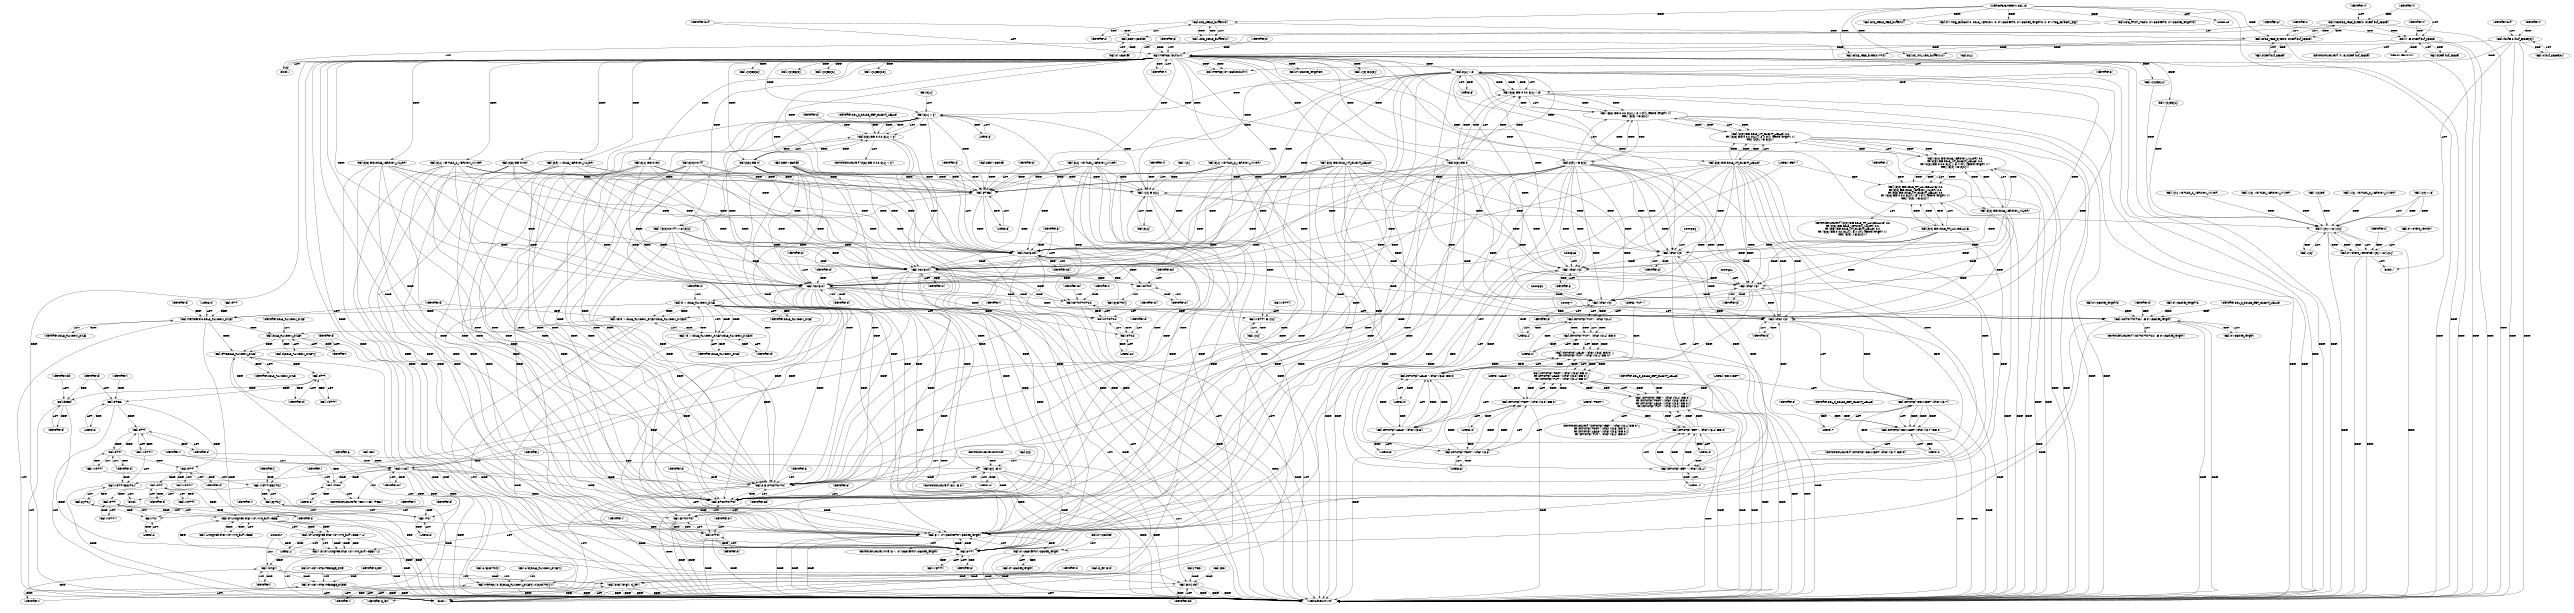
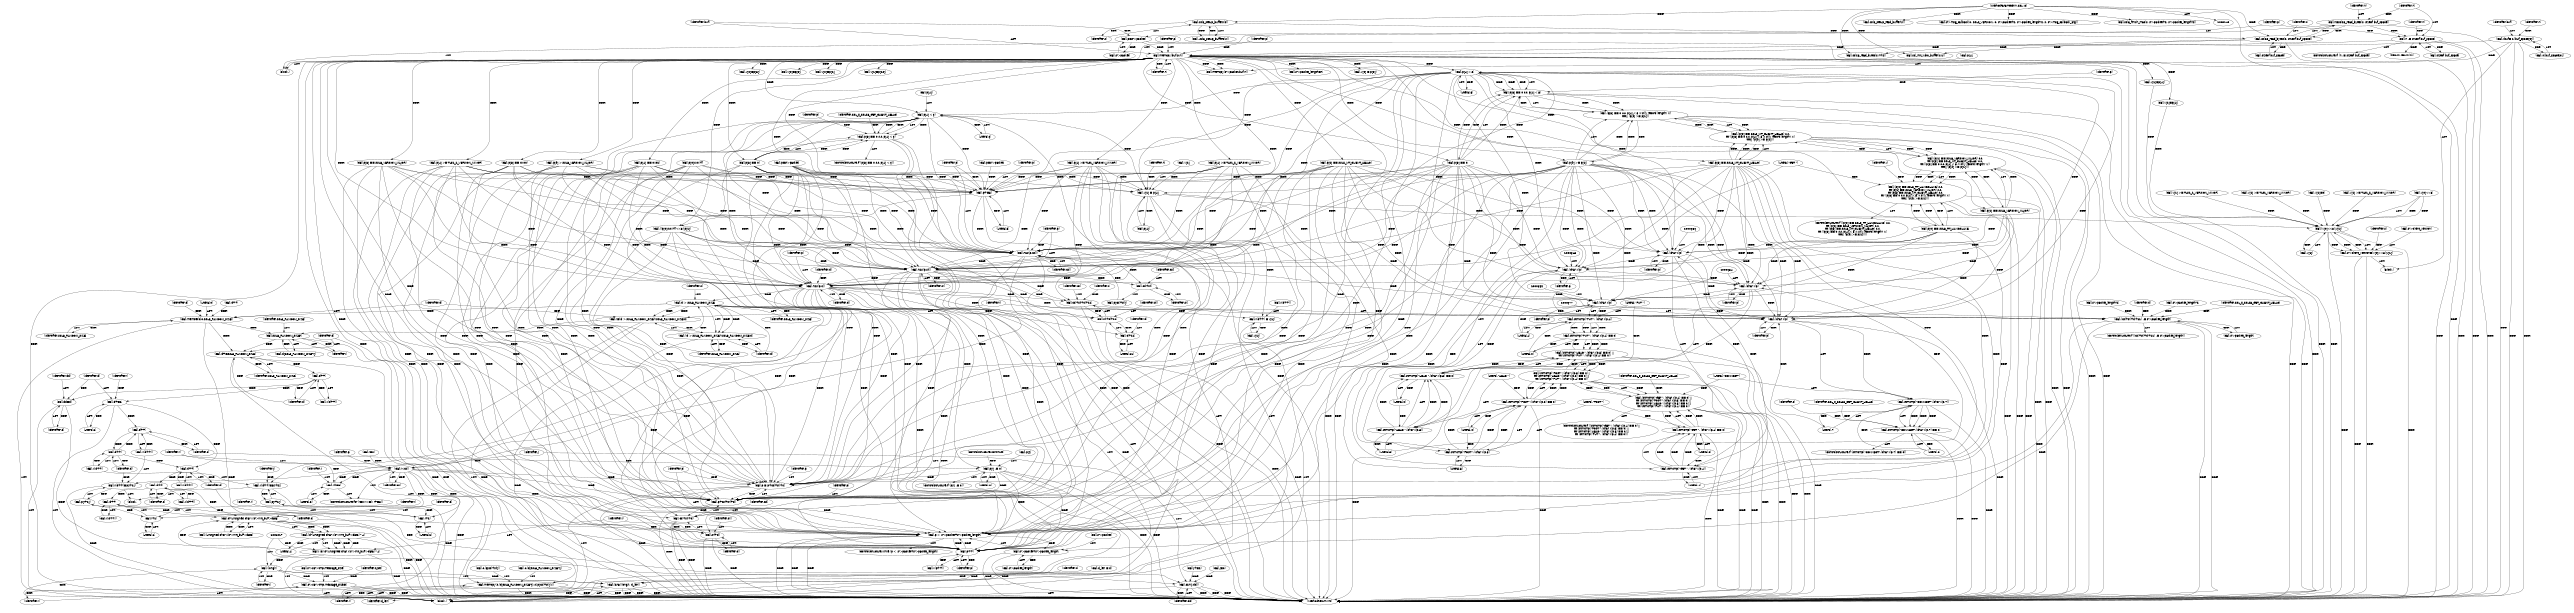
edge "(Call,cl > SSL3_RANDOM_SIZE)" -> "(Call,p+csl+sil+cl)": removed, label "DDG:"
edge "(Identifier,type)" -> "(Call,s->s3->tmp.message_size=i)": label "CFG: " -> "DDG: "
